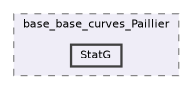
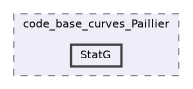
cluster "base_base_curves_Paillier": label "base_base_curves_Paillier" -> "code_base_curves_Paillier"
